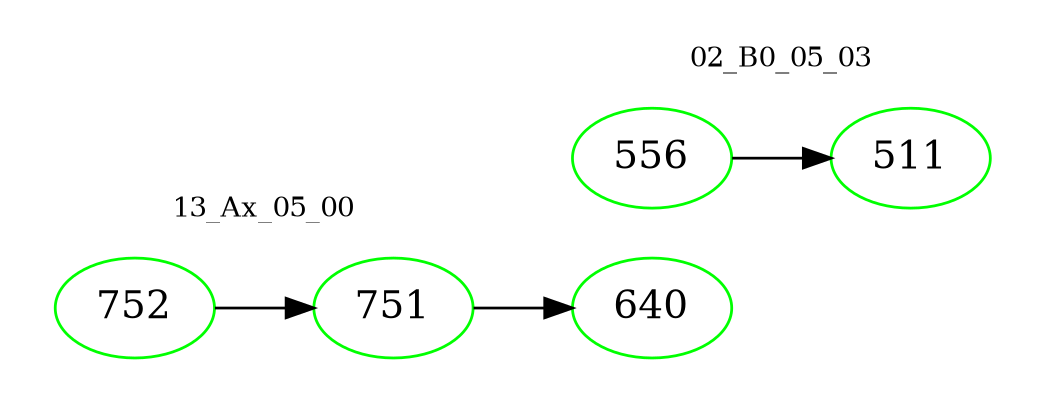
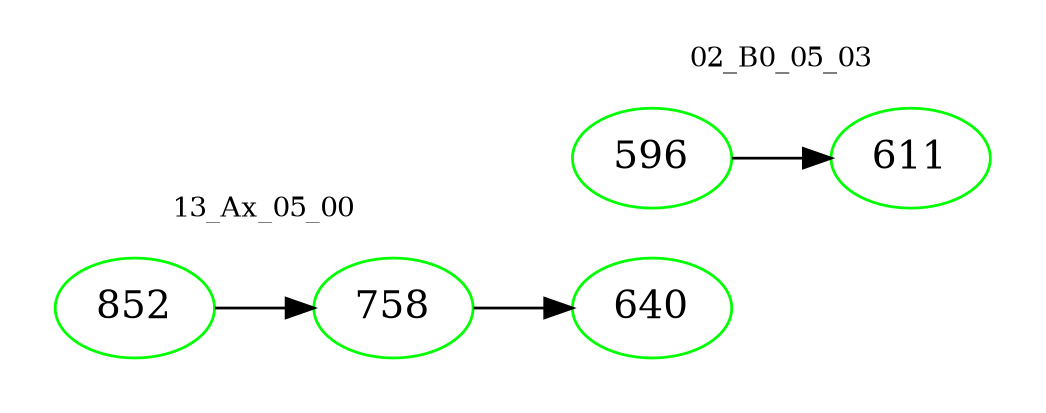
node "556": label "556" -> "596"
node "511": label "511" -> "611"
node "752": label "752" -> "852"
node "751": label "751" -> "758"
